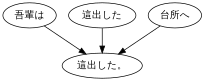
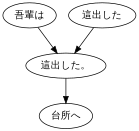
edge "台所へ" -> "這出した。": reversed
